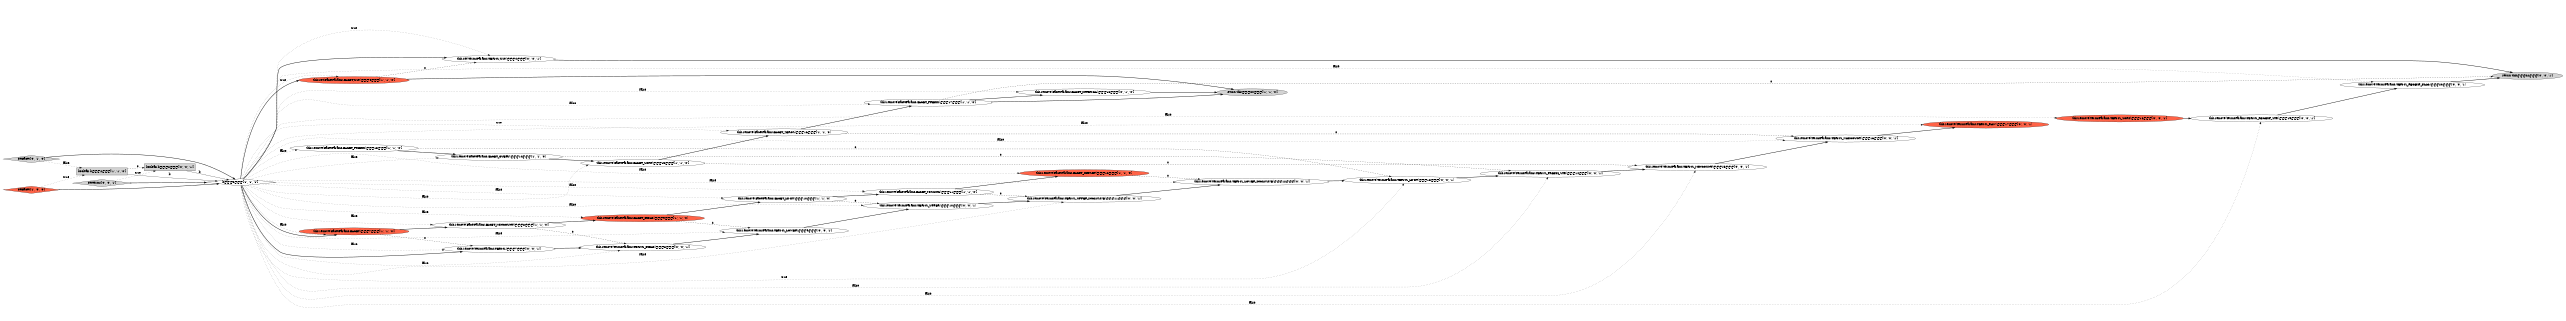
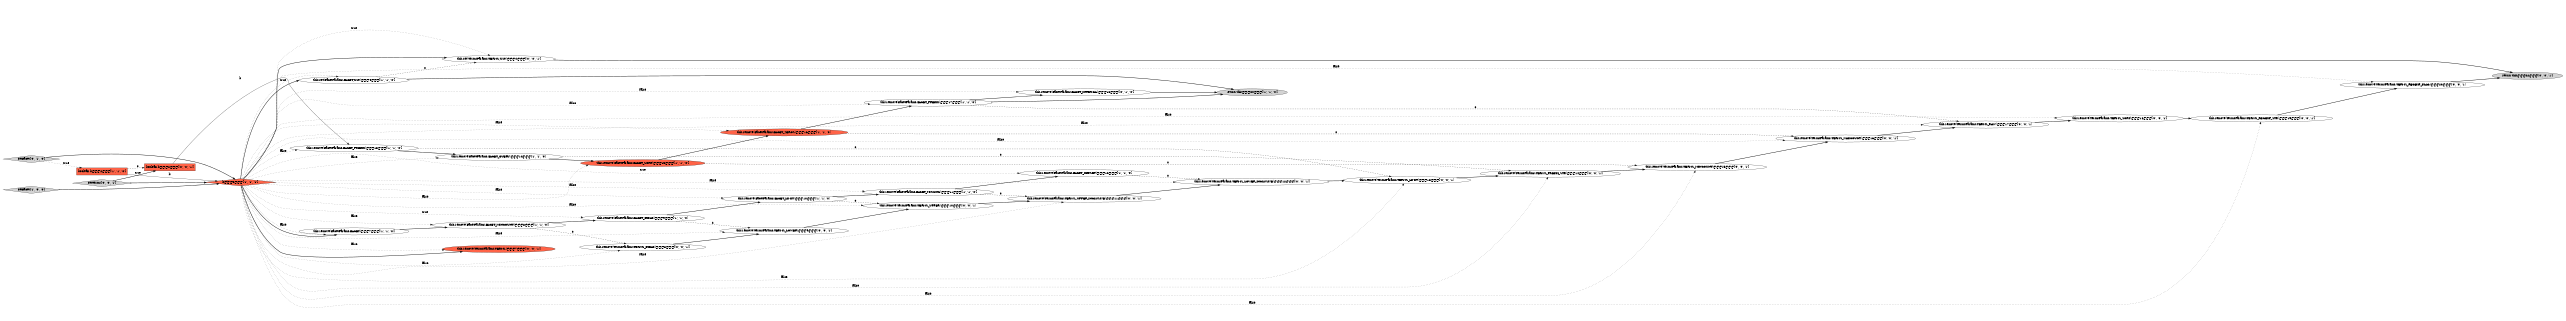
node "this.set(FacetParams.FACET,true)@@@4@@@['1', '1', '0']": fillcolor tomato -> white
edge "this.remove(FacetParams.FACET_PREFIX)@@@17@@@['1', '1', '0']" -> "return this@@@22@@@['0', '0', '1']": now "this.remove(FacetParams.FACET_PREFIX)@@@17@@@['1', '1', '0']" -> "this.remove(TermsParams.TERMS_RAW)@@@17@@@['0', '0', '1']"
node "this.remove(TermsParams.TERMS_SORT)@@@18@@@['0', '0', '1']": fillcolor tomato -> white
edge "this.remove(TermsParams.TERMS_RAW)@@@17@@@['0', '0', '1']" -> "this.remove(TermsParams.TERMS_SORT)@@@18@@@['0', '0', '1']": added
edge "b@@@3@@@['1', '1', '1']" -> "this.remove(FacetParams.FACET_ZEROS)@@@16@@@['1', '1', '0']": label "true" -> "false"
node "this.remove(TermsParams.TERMS_RAW)@@@17@@@['0', '0', '1']": fillcolor tomato -> white
node "this.remove(FacetParams.FACET_ZEROS)@@@16@@@['1', '1', '0']": fillcolor white -> tomato
edge "setFacet['0', '1', '0']" -> "boolean b@@@2@@@['1', '1', '0']": label "false" -> "true"
node "this.remove(FacetParams.FACET_SORT)@@@15@@@['1', '1', '0']": fillcolor white -> tomato
node "boolean b@@@2@@@['0', '0', '1']": fillcolor lightgray -> tomato
edge "b@@@3@@@['1', '1', '1']" -> "this.remove(FacetParams.FACET_OFFSET)@@@12@@@['1', '1', '0']": label "false" -> "true"
node "boolean b@@@2@@@['1', '1', '0']": fillcolor lightgray -> tomato
node "this.remove(FacetParams.FACET_OFFSET)@@@12@@@['1', '1', '0']": fillcolor tomato -> white
edge "boolean b@@@2@@@['0', '0', '1']" -> "b@@@3@@@['1', '1', '1']": now "boolean b@@@2@@@['0', '0', '1']" -> "this.remove(FacetParams.FACET_PREFIX)@@@13@@@['1', '1', '0']"
edge "setTerms['0', '0', '1']" -> "boolean b@@@2@@@['0', '0', '1']": style dotted -> bold
edge "setFacet['1', '0', '0']" -> "boolean b@@@2@@@['1', '1', '0']": removed, label "true"
node "b@@@3@@@['1', '1', '1']": fillcolor white -> tomato
node "setFacet['1', '0', '0']": fillcolor tomato -> lightgray
edge "b@@@3@@@['1', '1', '1']" -> "this.remove(FacetParams.FACET_FIELD)@@@9@@@['1', '1', '0']": label "false" -> "true"
node "this.remove(FacetParams.FACET_FIELD)@@@9@@@['1', '1', '0']": fillcolor tomato -> white
node "this.remove(FacetParams.FACET)@@@7@@@['1', '1', '0']": fillcolor tomato -> white
edge "this.remove(FacetParams.FACET)@@@7@@@['1', '1', '0']" -> "this.remove(TermsParams.TERMS)@@@7@@@['0', '0', '1']": removed, label "0"
edge "this.remove(TermsParams.TERMS)@@@7@@@['0', '0', '1']" -> "this.remove(TermsParams.TERMS_FIELD)@@@8@@@['0', '0', '1']": removed
node "this.remove(TermsParams.TERMS)@@@7@@@['0', '0', '1']": fillcolor white -> tomato
edge "b@@@3@@@['1', '1', '1']" -> "this.remove(TermsParams.TERMS_LIMIT)@@@13@@@['0', '0', '1']": label "true" -> "false"
